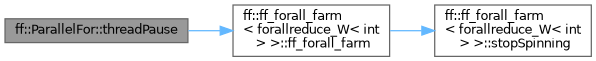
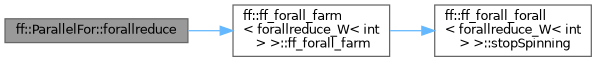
node "ff::ParallelFor::threadPause": label "ff::ParallelFor::threadPause" -> "ff::ParallelFor::forallreduce"
node "ff::ff_forall_farm < forallreduce_W< int > >::stopSpinning": label "ff::ff_forall_farm < forallreduce_W< int > >::stopSpinning" -> "ff::ff_forall_forall < forallreduce_W< int > >::stopSpinning"
